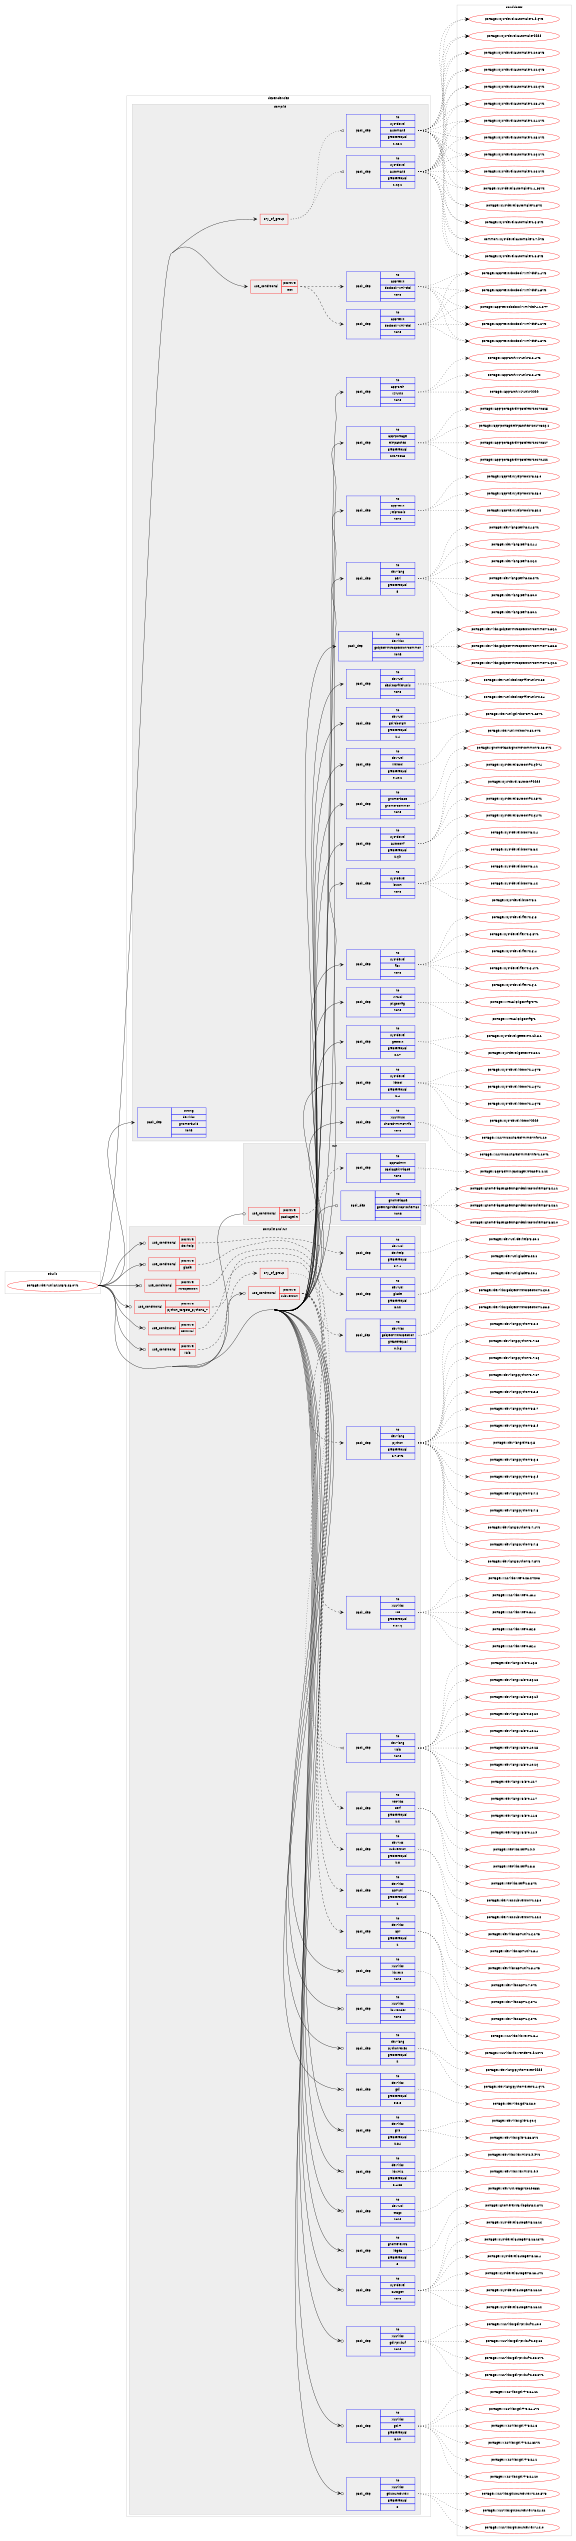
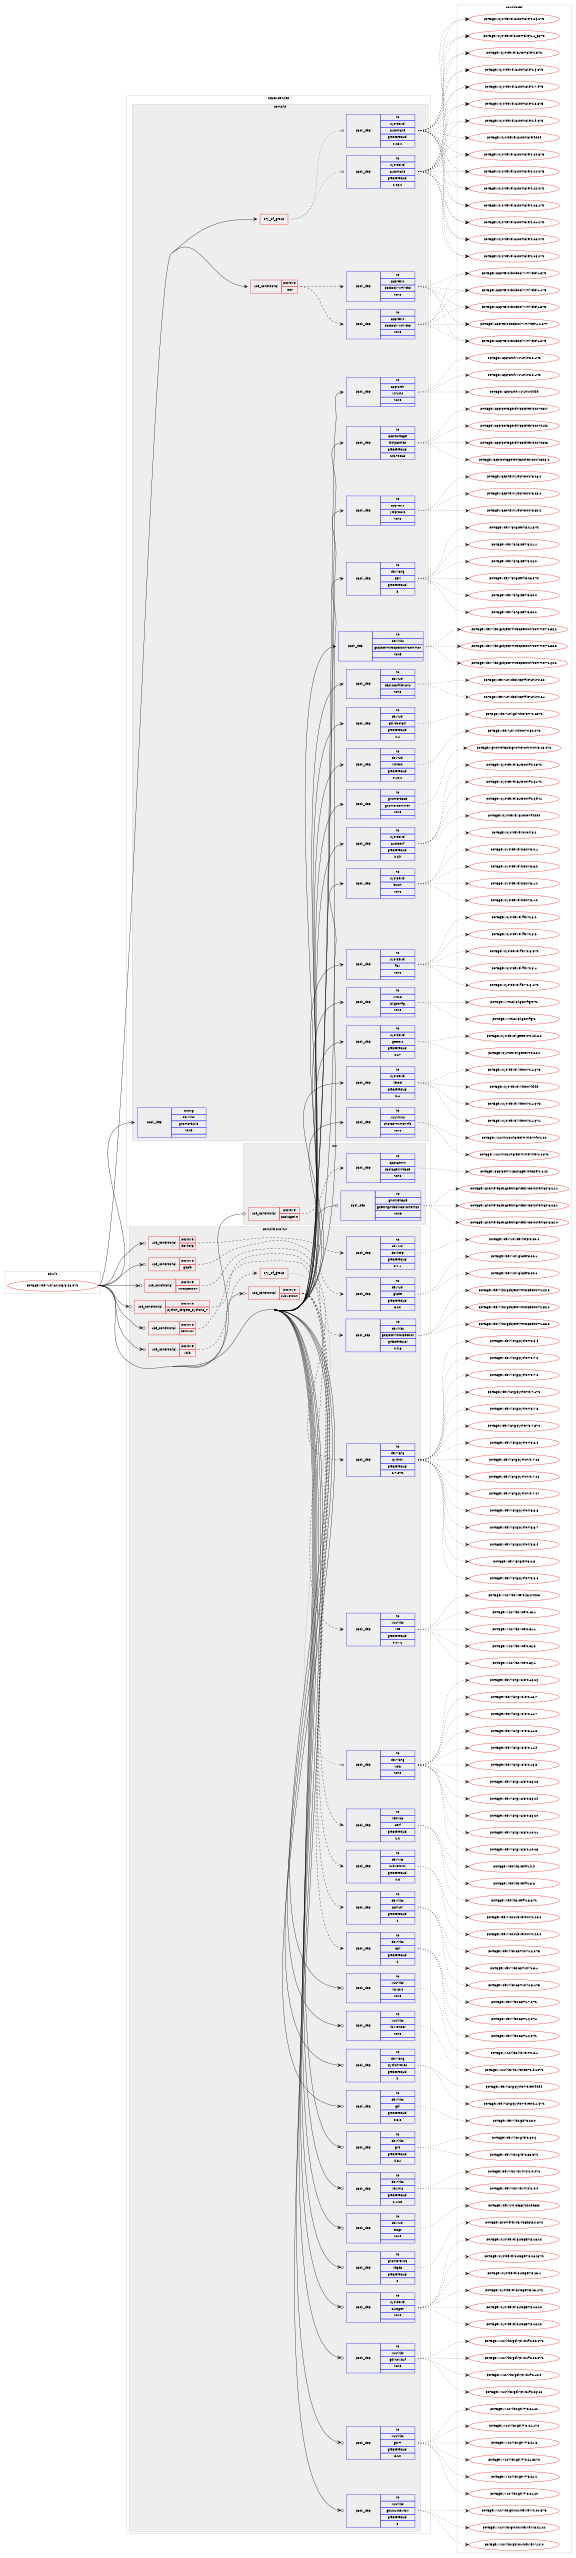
node "common://sys-devel/automake-1.7.9-r3": label "common://sys-devel/automake-1.7.9-r3" -> "portage://sys-devel/automake-1.7.9-r3"
node "portage://dev-libs/gobject-introspection-1.56.1": added
